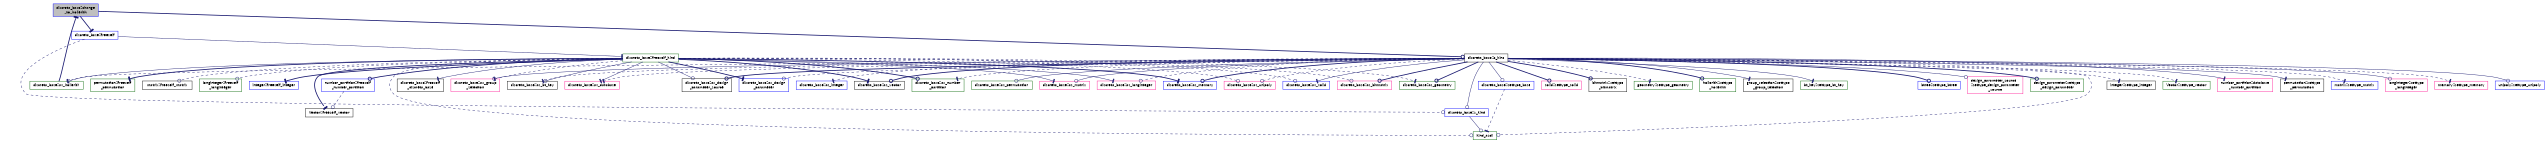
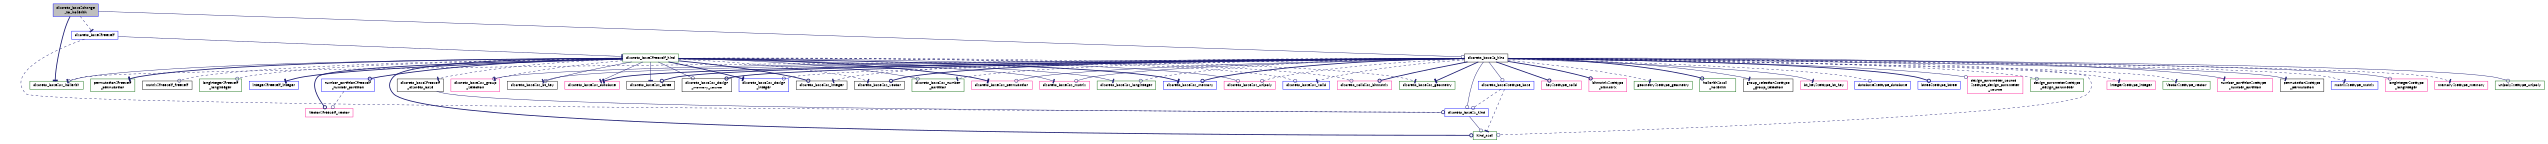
edge "discreta_base::change _to_hollerith" -> "discreta_base::freeself": style bold -> dashed
edge "discreta_base::change _to_hollerith" -> "discreta_base::c_kind": style bold -> solid
edge "discreta_base::as_hollerith" -> "discreta_base::change _to_hollerith": reversed
edge "discreta_base::freeself_kind" -> "discreta_base::as_unipoly": style dashed -> solid
edge "discreta_base::c_kind" -> "design_parameter::settype _design_parameter": style bold -> dashed
edge "discreta_base::c_kind" -> "discreta_base::as_bt_key": style dashed -> solid
edge "discreta_base::c_kind" -> "discreta_base::as_database": style dashed -> bold
edge "discreta_base::freeself_kind" -> "Vector::freeself_vector": arrowhead tee -> odot
edge "discreta_base::freeself_kind" -> "discreta_base::as_number _partition": style bold -> solid
edge "discreta_base::freeself_kind" -> "discreta_base::as_permutation": added
edge "discreta_base::c_kind" -> "discreta_base::as_hollerith": arrowhead odot -> tee
edge "discreta_base::freeself_kind" -> "discreta_base::as_vector": style bold -> dashed
edge "discreta_base::freeself_kind" -> "discreta_base::as_hollerith": arrowhead tee -> odot
edge "discreta_base::c_kind" -> "discreta_base::as_solid": style solid -> dashed
edge "discreta_base::freeself_kind" -> "discreta_base::as_integer": added
edge "discreta_base::freeself_kind" -> "discreta_base::freeself _discreta_base": style solid -> dashed
edge "discreta_base::c_kind" -> "discreta_base::as_geometry": arrowhead odot -> tee
node "matrix::freeself_matrix": label "matrix::freeself_matrix" -> "matrix::freeself_freeself"
node "discreta_base::as_btree": added
node "discreta_base::as_design _parameter_source": label "discreta_base::as_design _parameter_source" -> "discreta_base::as_design _memory_source"
node "discreta_base::as_design _parameter": label "discreta_base::as_design _parameter" -> "discreta_base::as_design _integer"
node "discreta_base::as_integer": color blue -> black
node "discreta_base::as_permutation": color darkgreen -> deeppink
node "discreta_base::as_longinteger": color deeppink -> darkgreen
node "discreta_base::as_bitmatrix": label "discreta_base::as_bitmatrix" -> "discreta_solid::as_bitmatrix"
node "solid::settype_solid": label "solid::settype_solid" -> "key::settype_solid"
node "bitmatrix::settype _bitmatrix": color black -> deeppink
node "hollerith::settype _hollerith": label "hollerith::settype _hollerith" -> "hollerith::ascii _hollerith"
node "bt_key::settype_bt_key": color darkgreen -> deeppink
node "database::settype_database": added
node "integer::settype_integer": color black -> deeppink
node "number_partition::database _number_partition": label "number_partition::database _number_partition" -> "number_partition::settype _number_partition"
node "unipoly::settype_unipoly": color blue -> darkgreen
edge "discreta_base::settype_base" -> "discreta_base::s_kind": added
edge "discreta_base::freeself _discreta_base" -> "discreta_base::s_kind": added
node "Vector::freeself_vector": color black -> deeppink
edge "discreta_base::freeself_kind" -> "kind_ascii": style dashed -> bold
